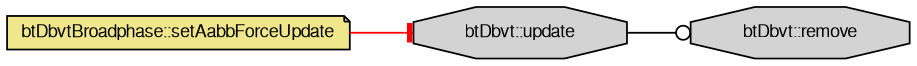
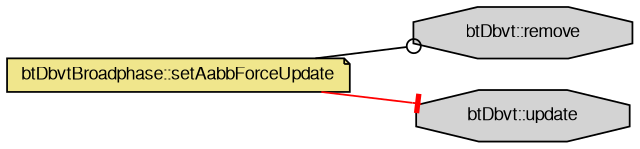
edge "btDbvt::update" -> "btDbvt::remove": now "btDbvtBroadphase::setAabbForceUpdate" -> "btDbvt::remove"
